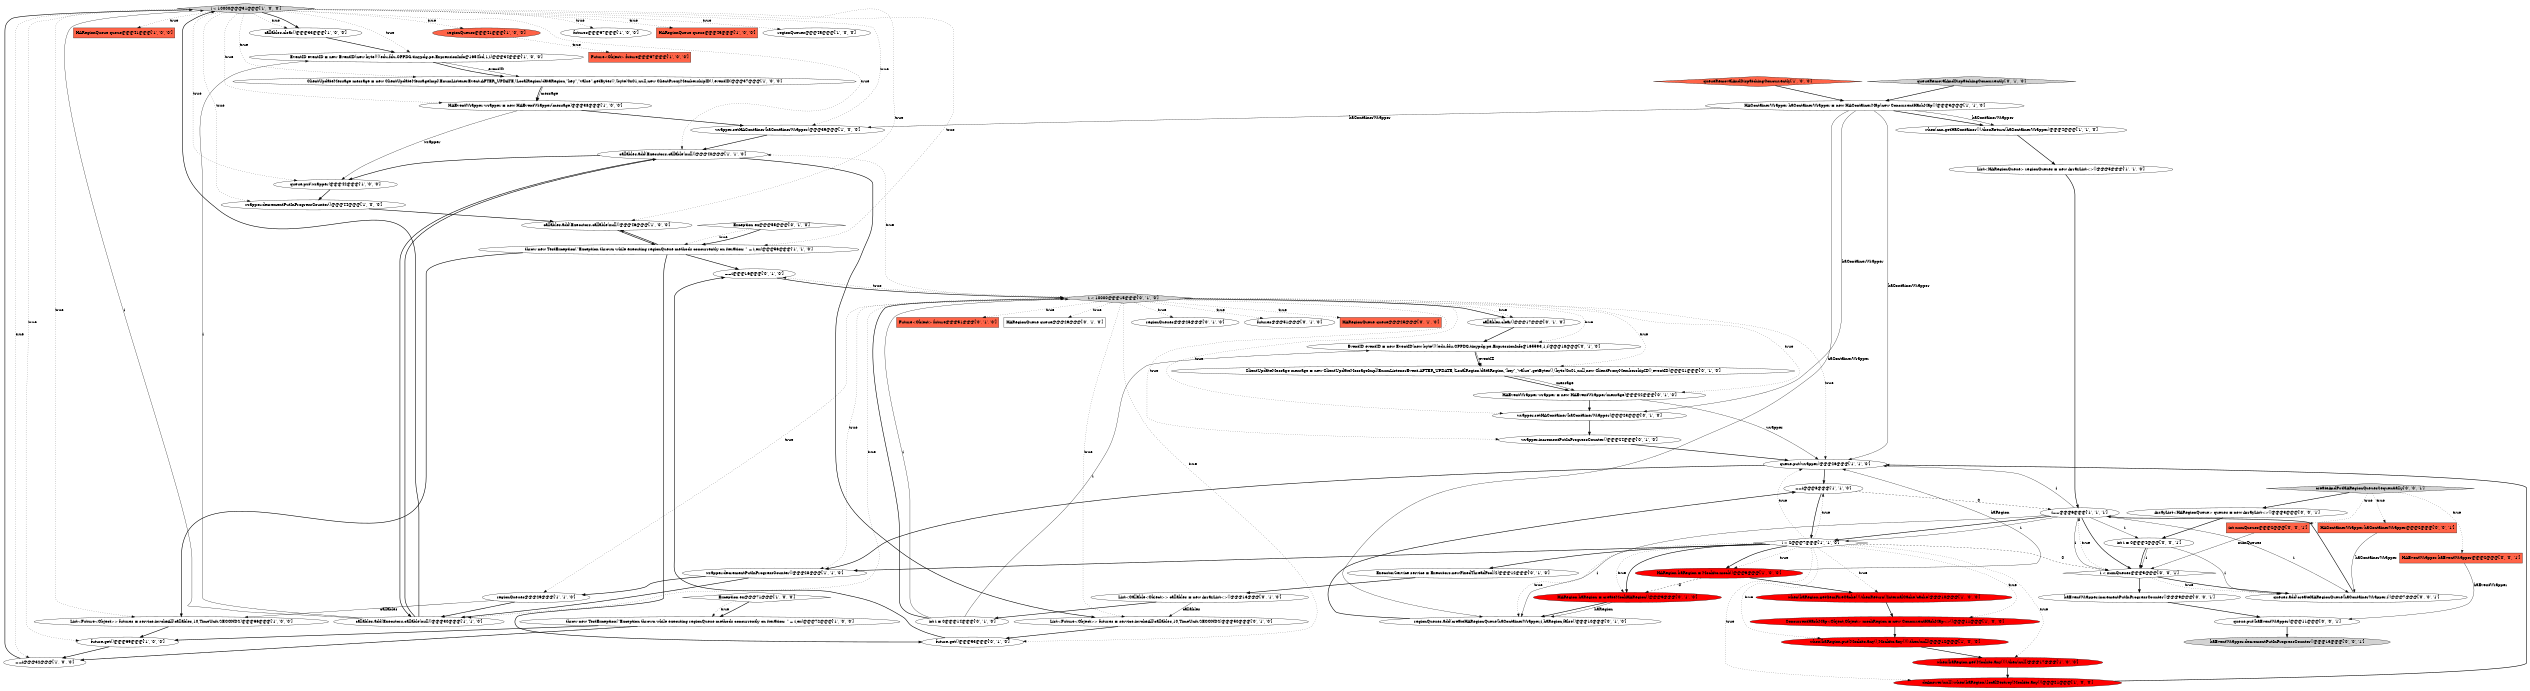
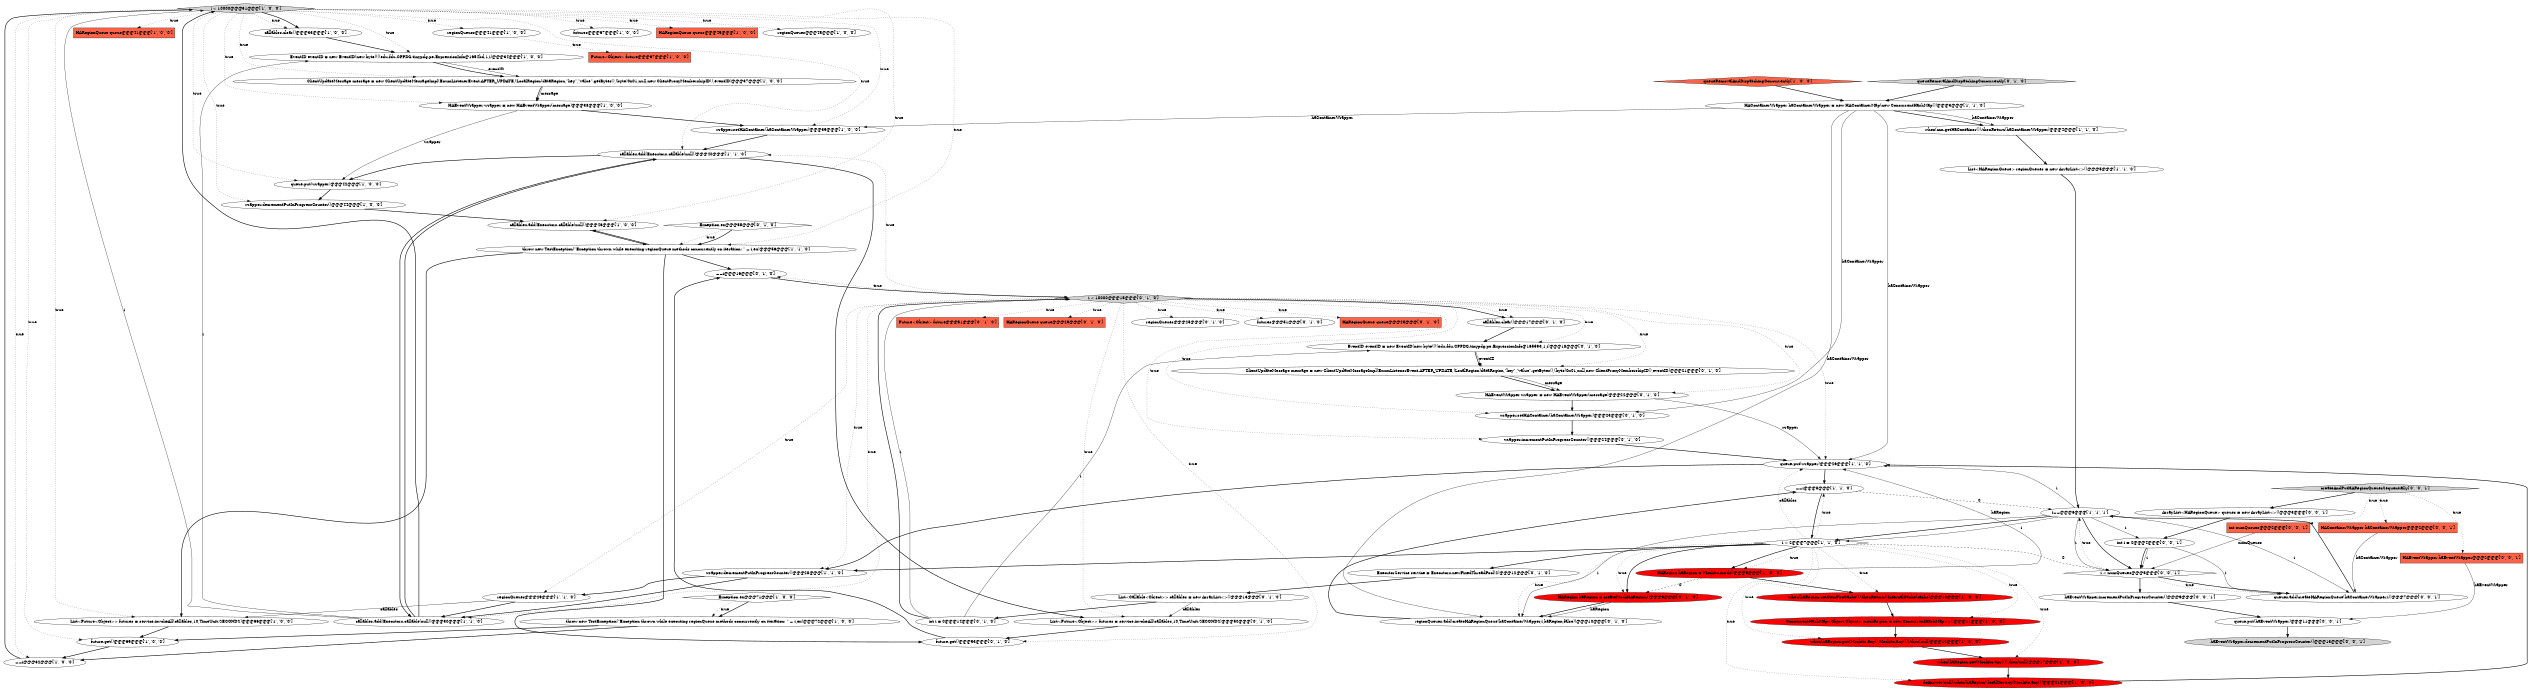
node "regionQueues@@@41@@@['1', '0', '0']": fillcolor tomato -> white
node "HARegionQueue queue@@@29@@@['0', '1', '0']": fillcolor white -> tomato
edge "i < 2@@@7@@@['1', '1', '0']" -> "queue.put(wrapper)@@@26@@@['1', '1', '0']": label "true" -> "callables"
